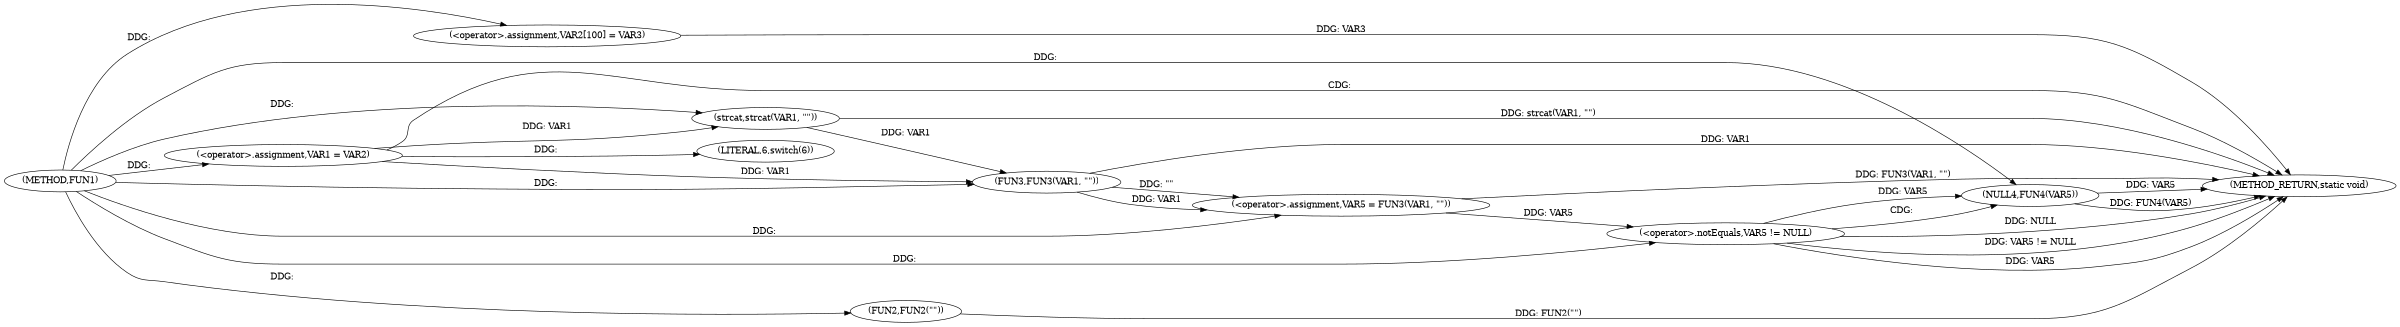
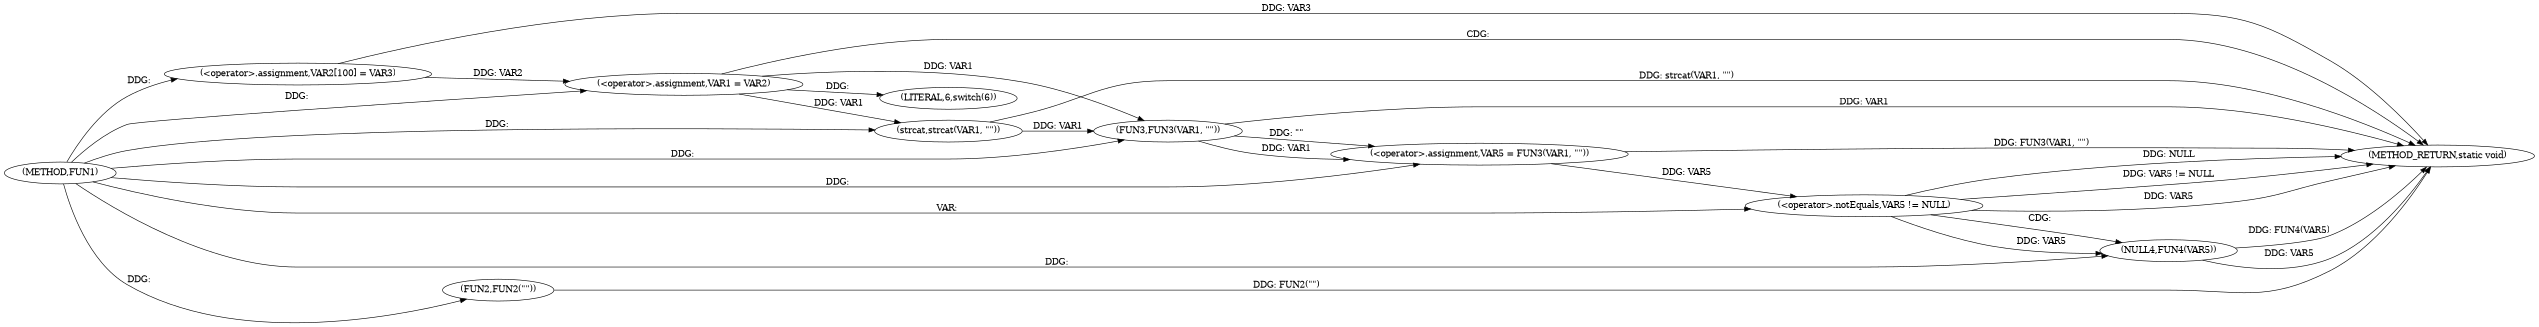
edge "(<operator>.assignment,VAR2[100] = VAR3)" -> "(<operator>.assignment,VAR1 = VAR2)": added, label "DDG: VAR2"
edge "(METHOD,FUN1)" -> "(<operator>.notEquals,VAR5 != NULL)": label "DDG: " -> "VAR: "
